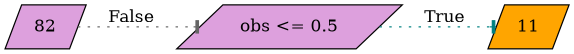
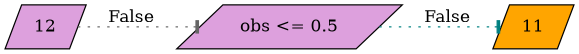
edge "obs <= 0.5" -> "11": label "True" -> "False"
node "82": label "82" -> "12"
